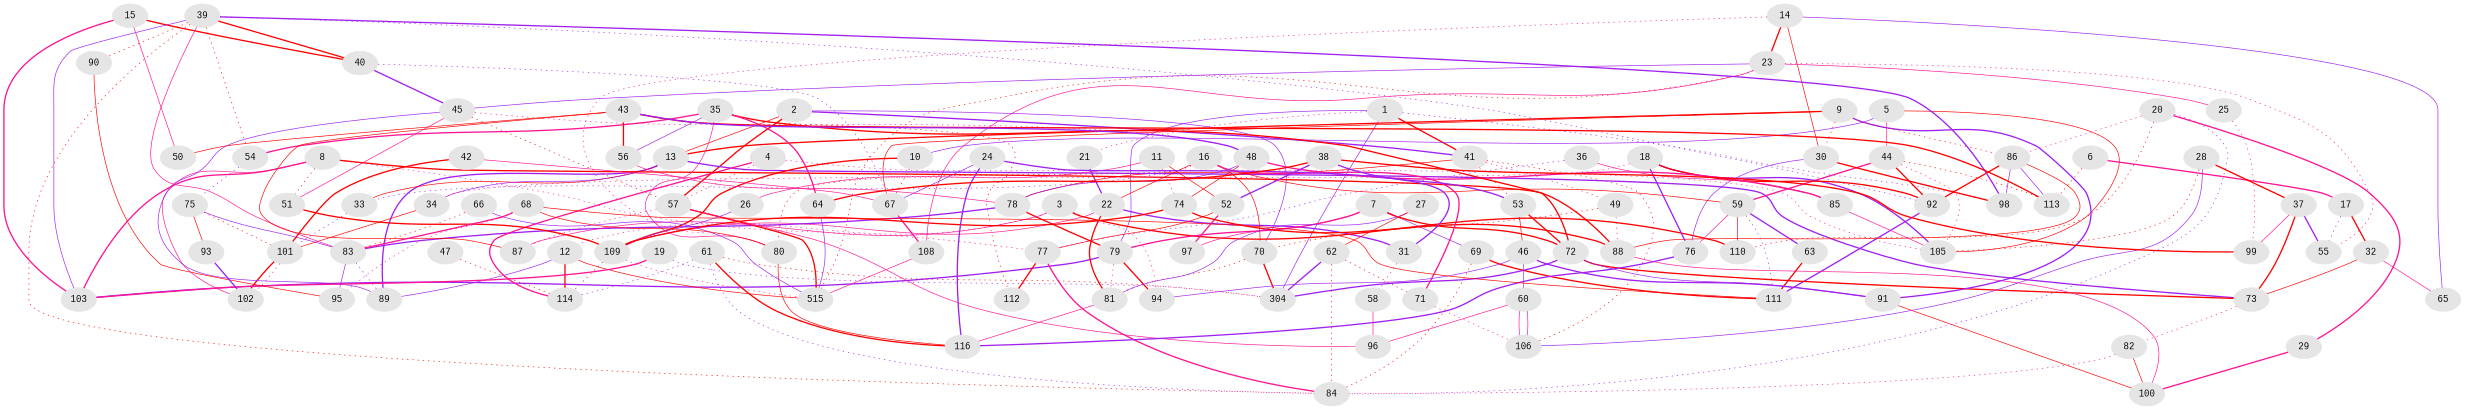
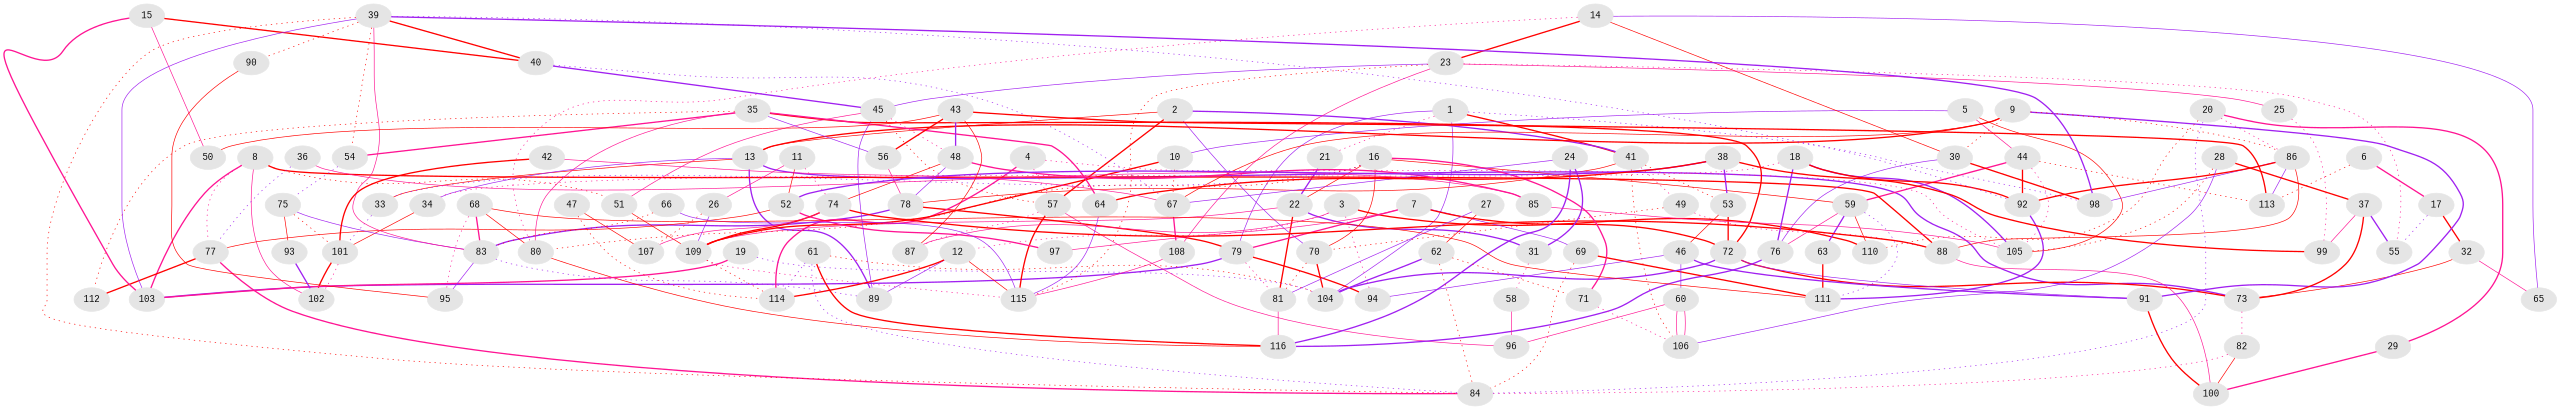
edge "51" -- "109": style bold -> solid
node "107": added
node "515": label "515" -> "115"
node "304": label "304" -> "104"
edge "91" -- "100": style solid -> bold
